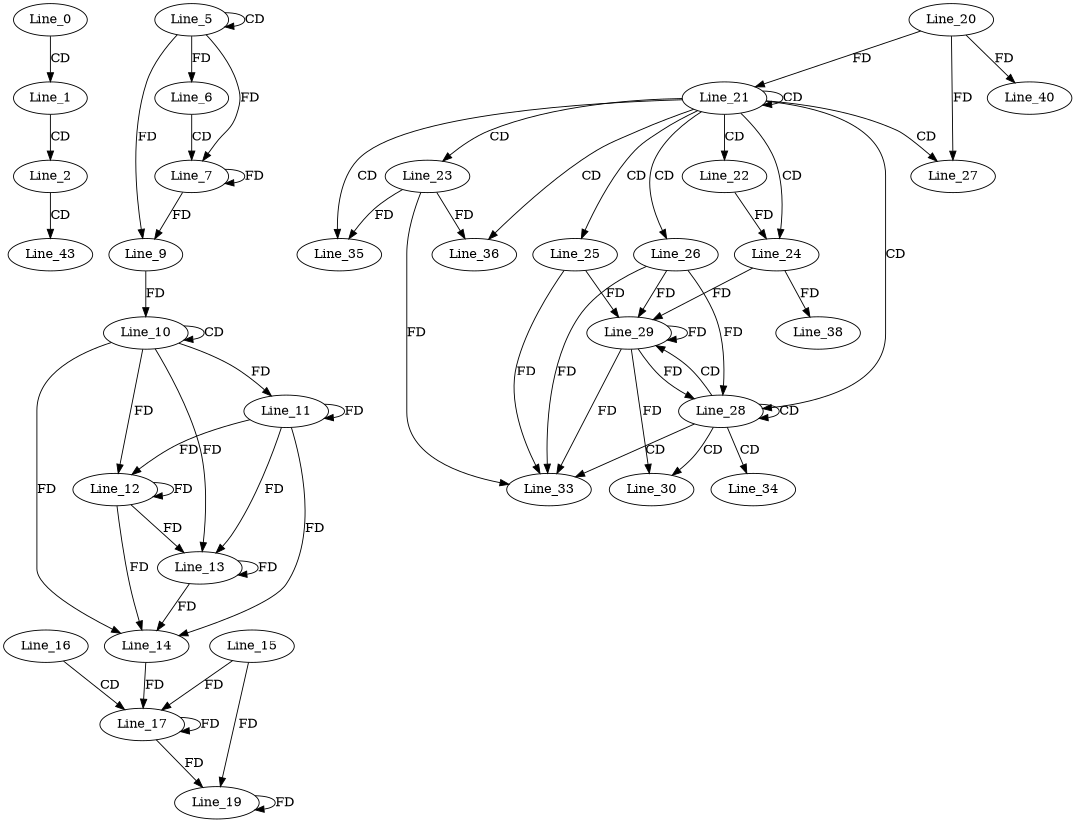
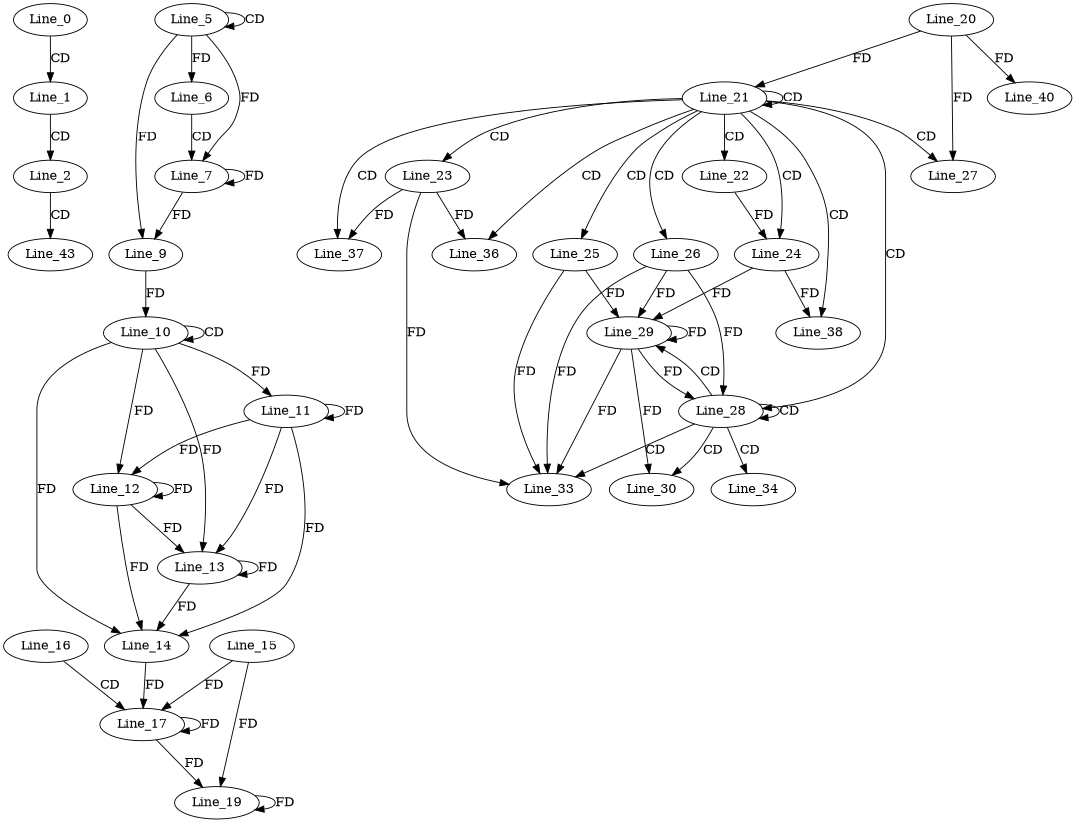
edge "Line_21" -> "Line_38": added, label "CD"
node "Line_35": label "Line_35" -> "Line_37"
